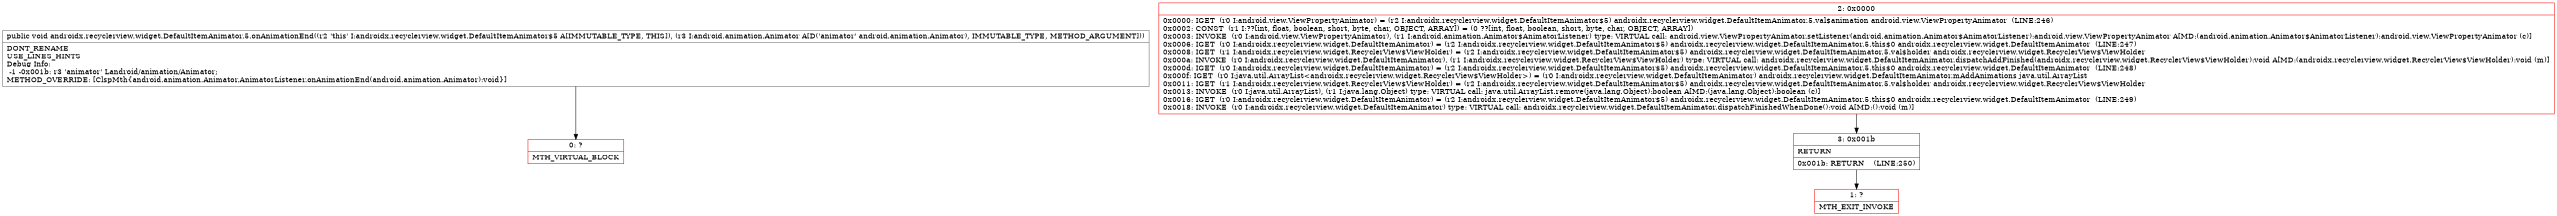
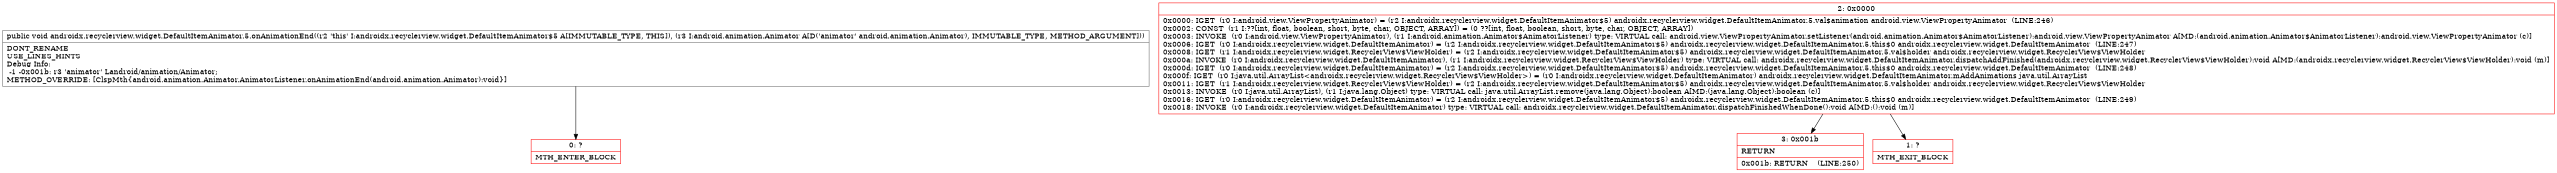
node "0: ?": text "MTH_VIRTUAL_BLOCK" -> "MTH_ENTER_BLOCK"
edge "3: 0x001b" -> "1: ?": now "2: 0x0000" -> "1: ?"
node "1: ?": text "MTH_EXIT_INVOKE" -> "MTH_EXIT_BLOCK"
